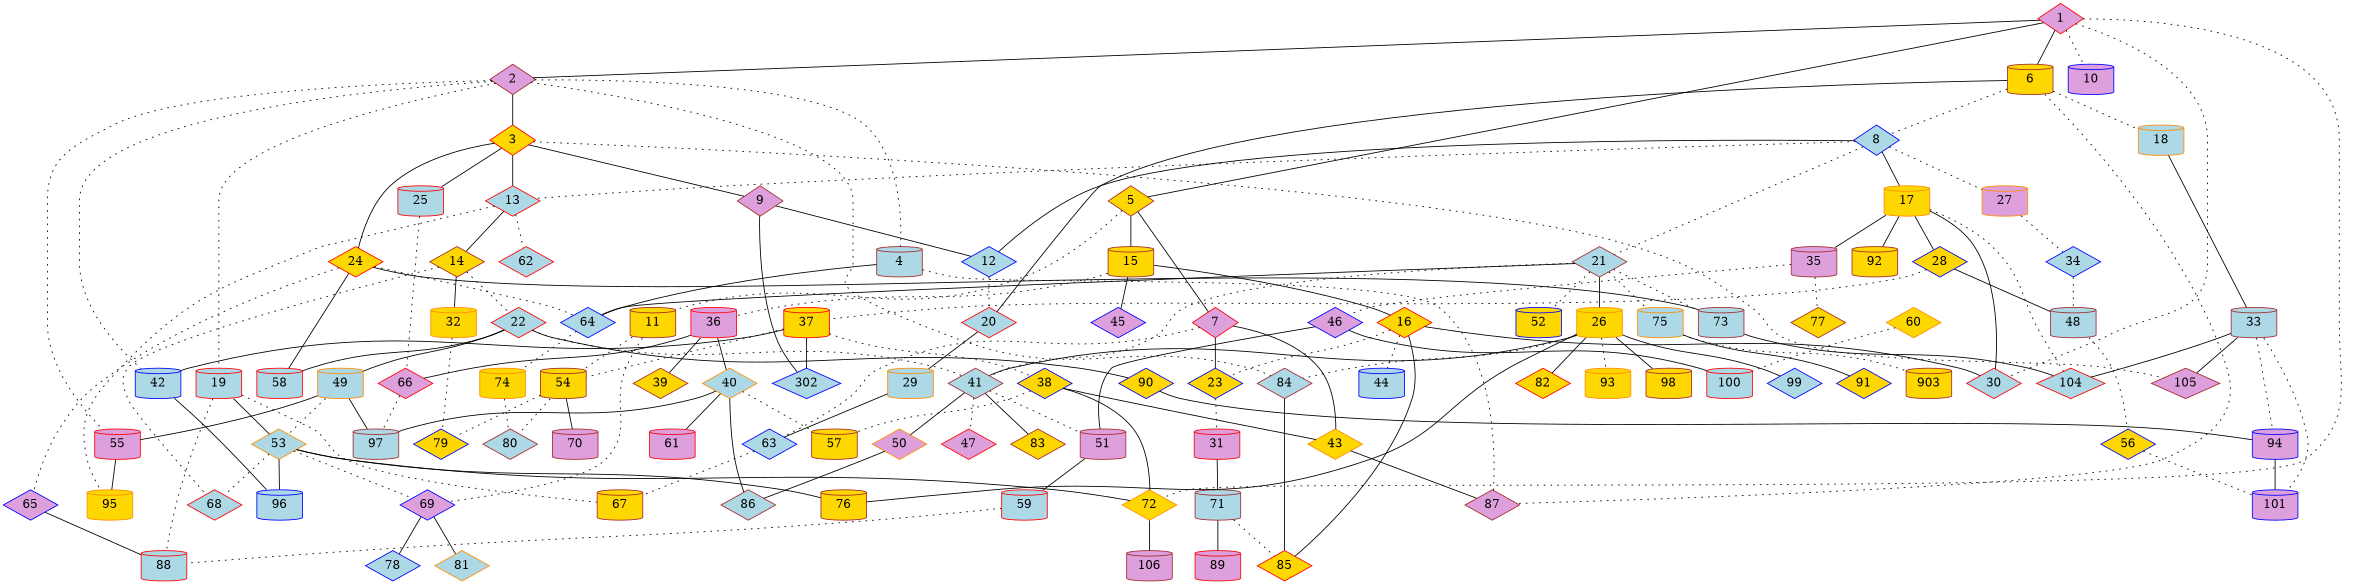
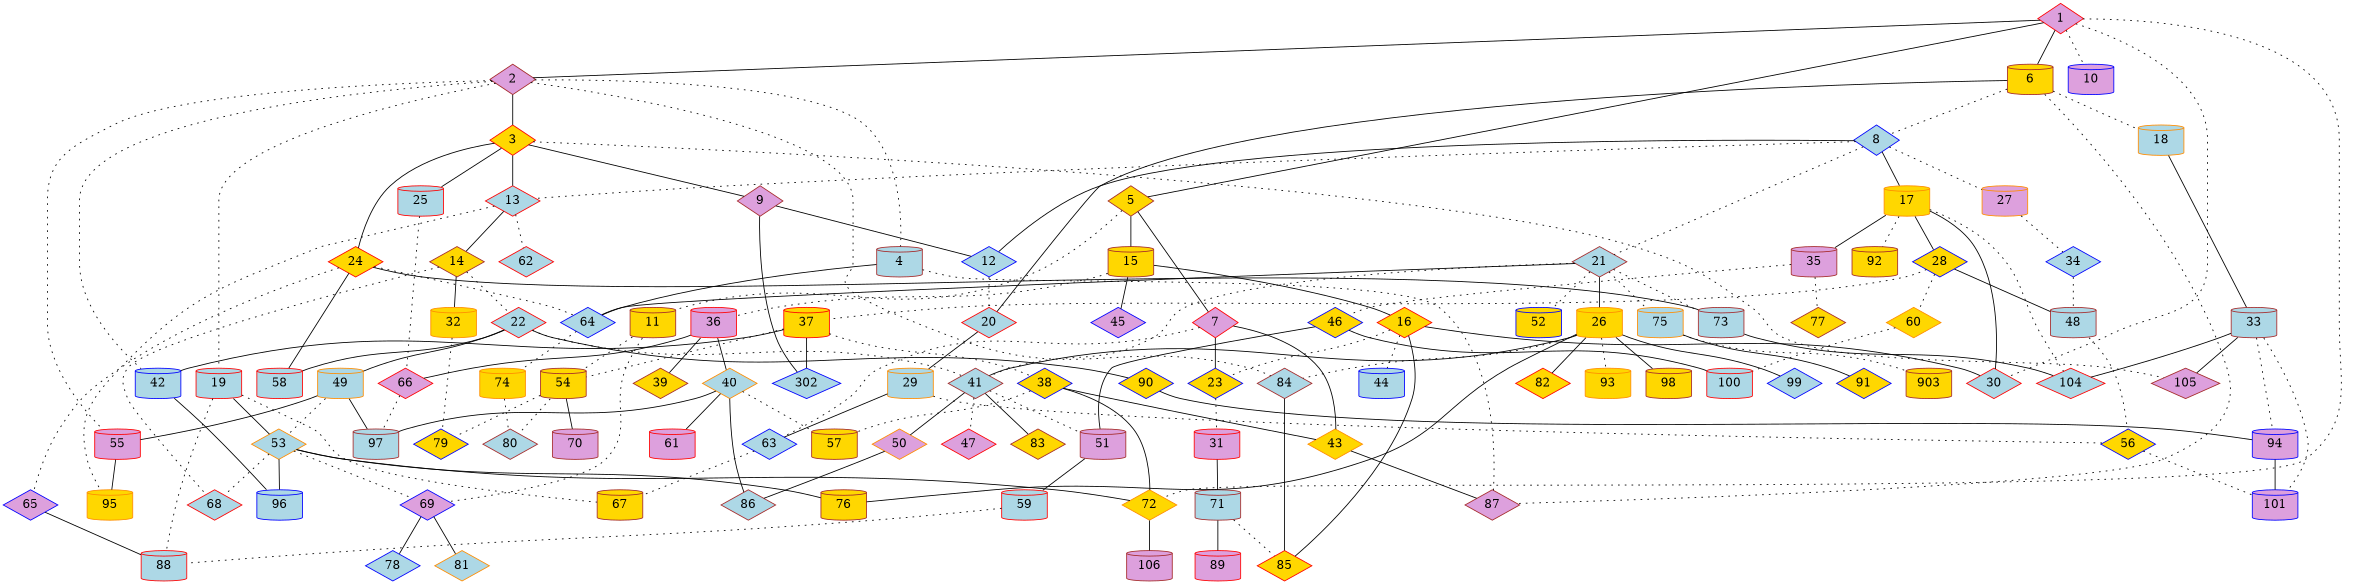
edge "17" -- "92": style solid -> dotted
edge "28" -- "60": added
node "46": fillcolor plum -> gold
edge "29" -- "56": added
